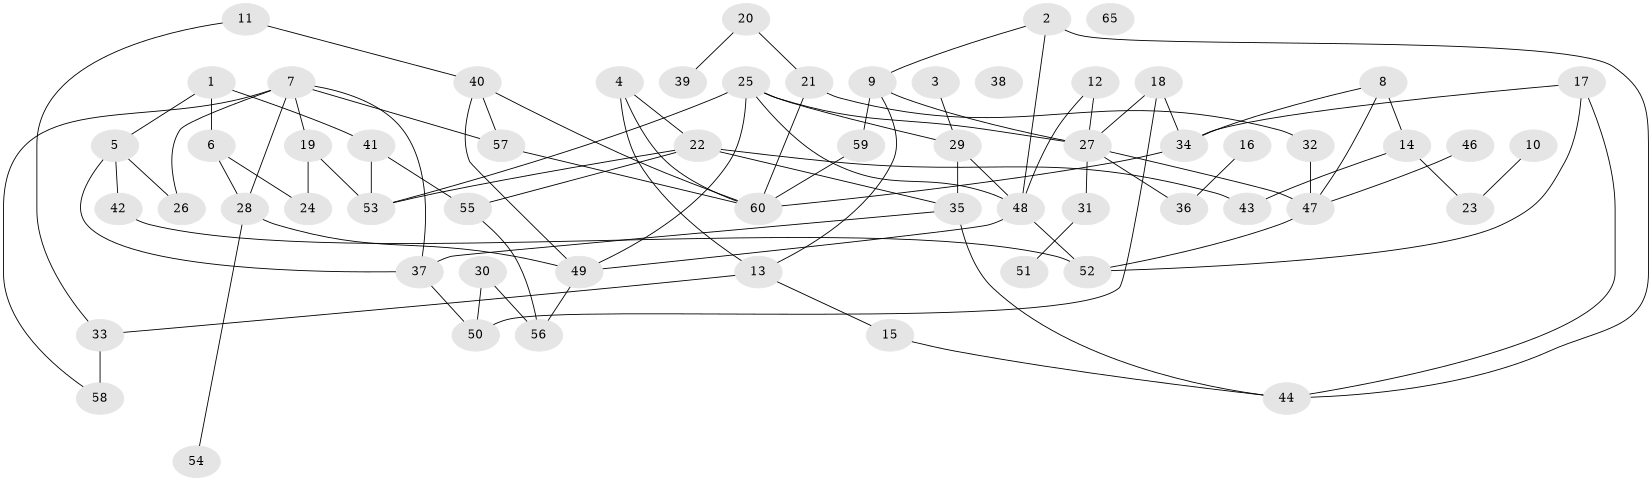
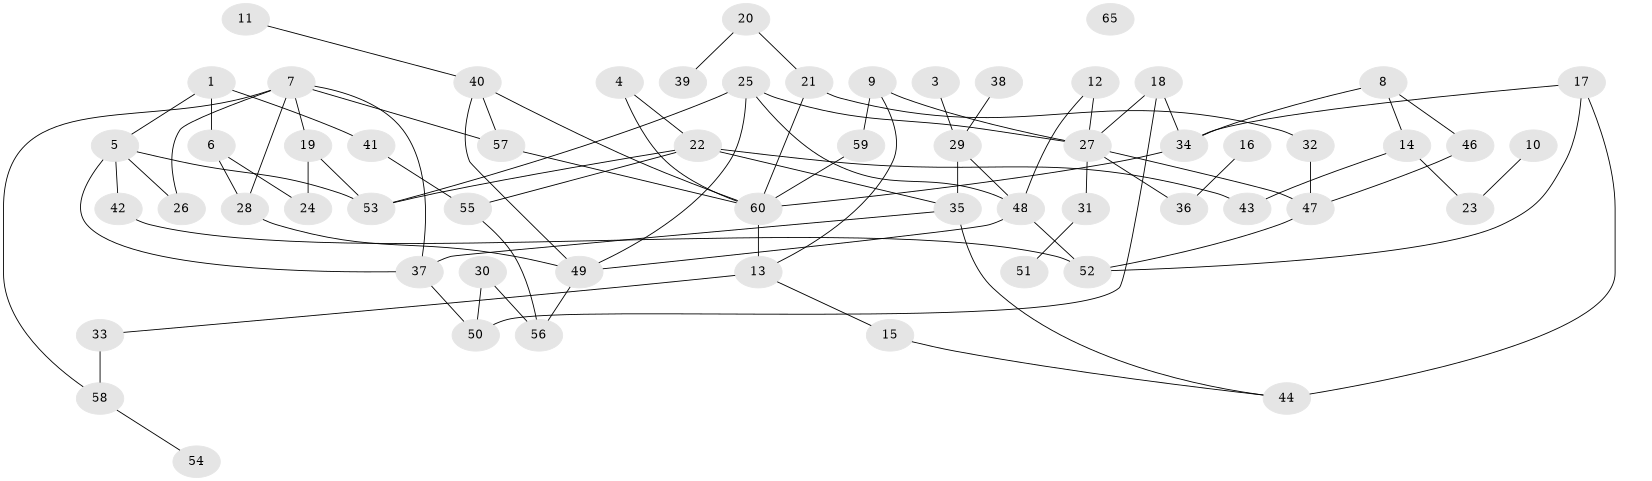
node "2": removed
edge "11" -- "33": removed
edge "25" -- "29": now "38" -- "29"
edge "8" -- "47": now "8" -- "46"
edge "41" -- "53": now "5" -- "53"
edge "4" -- "13": now "60" -- "13"
edge "28" -- "54": now "58" -- "54"
